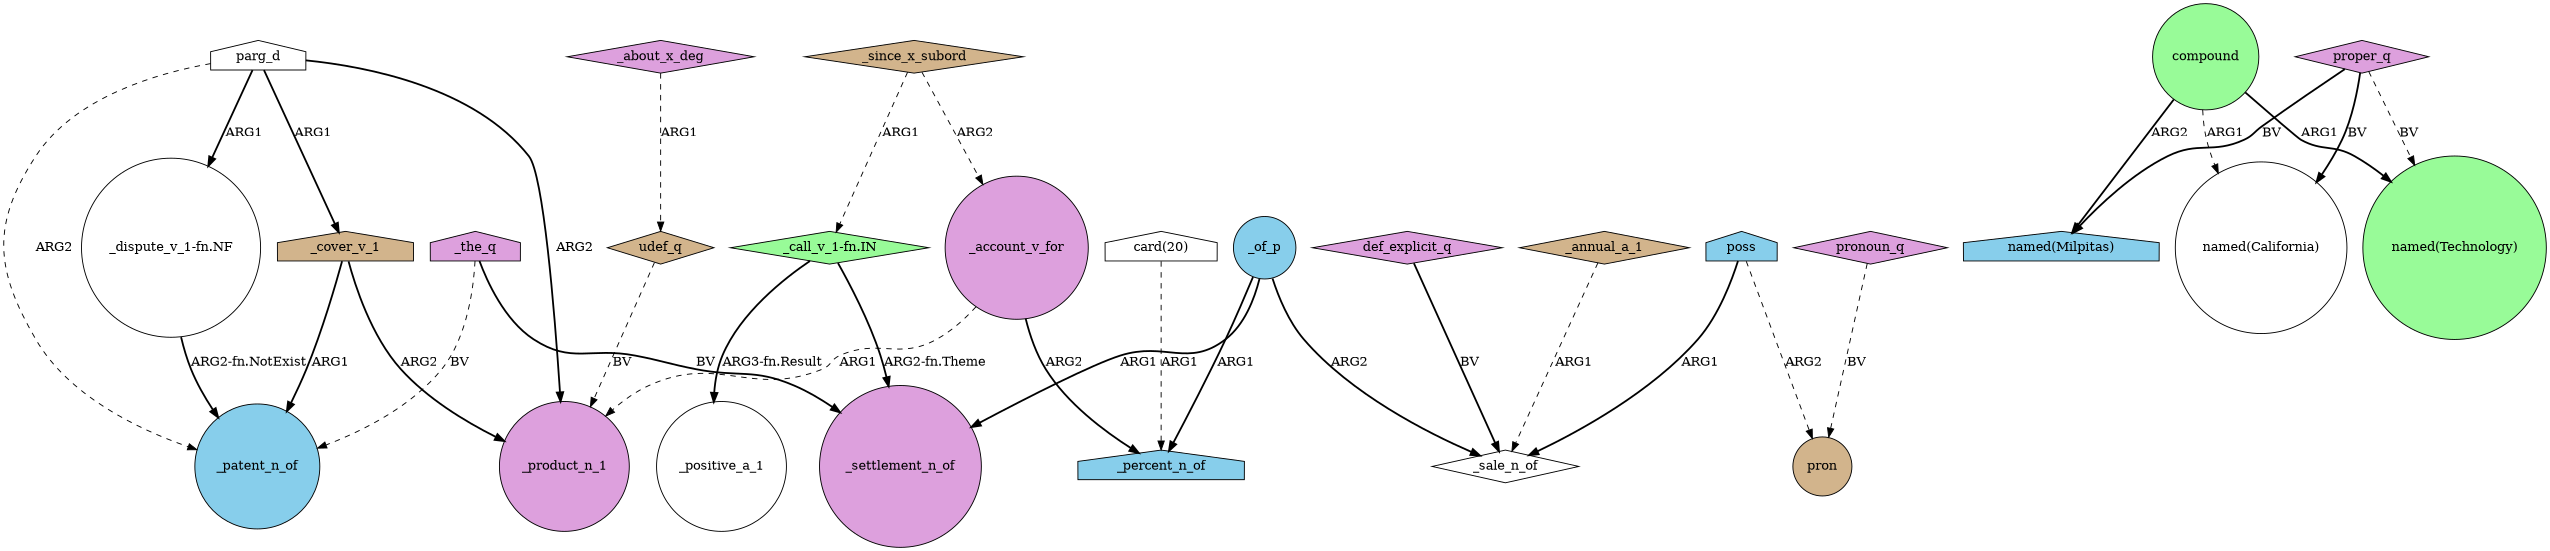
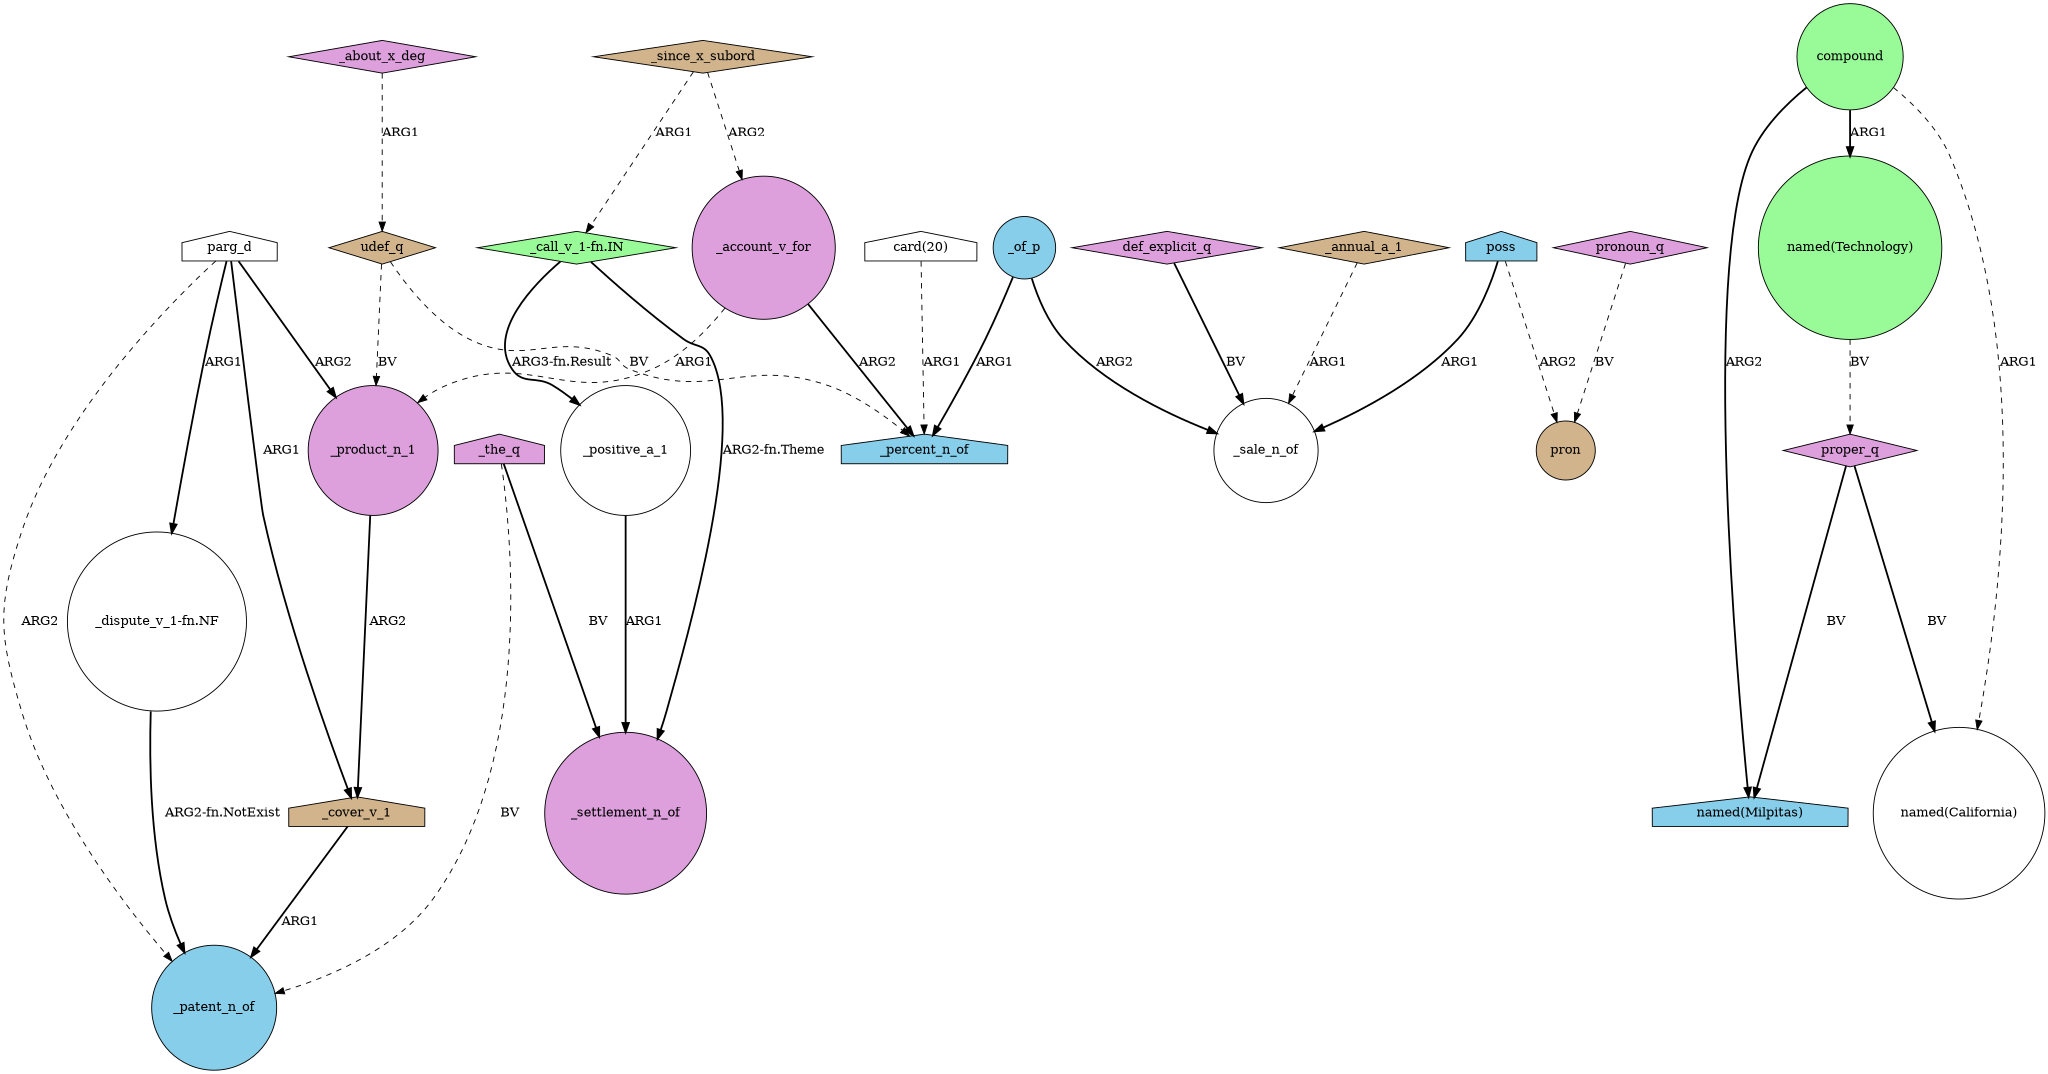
edge "proper_q" -> "named(Technology)": reversed
edge "_of_p" -> "_settlement_n_of": now "_positive_a_1" -> "_settlement_n_of"
edge "udef_q" -> "_percent_n_of": added, label "BV"
edge "_cover_v_1" -> "_product_n_1": reversed
node "_sale_n_of": shape diamond -> circle
